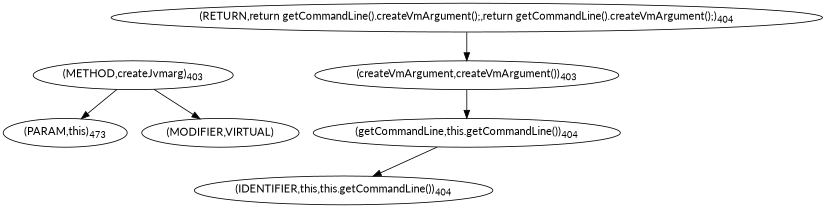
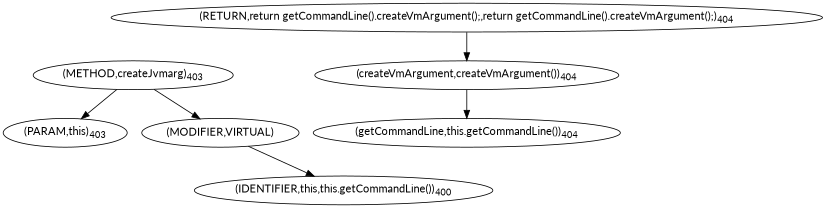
node "(createVmArgument,createVmArgument())": text "403" -> "404"
node "(PARAM,this)": text "473" -> "403"
edge "(getCommandLine,this.getCommandLine())" -> "(IDENTIFIER,this,this.getCommandLine())": now "(MODIFIER,VIRTUAL)" -> "(IDENTIFIER,this,this.getCommandLine())"
node "(IDENTIFIER,this,this.getCommandLine())": text "404" -> "400"
